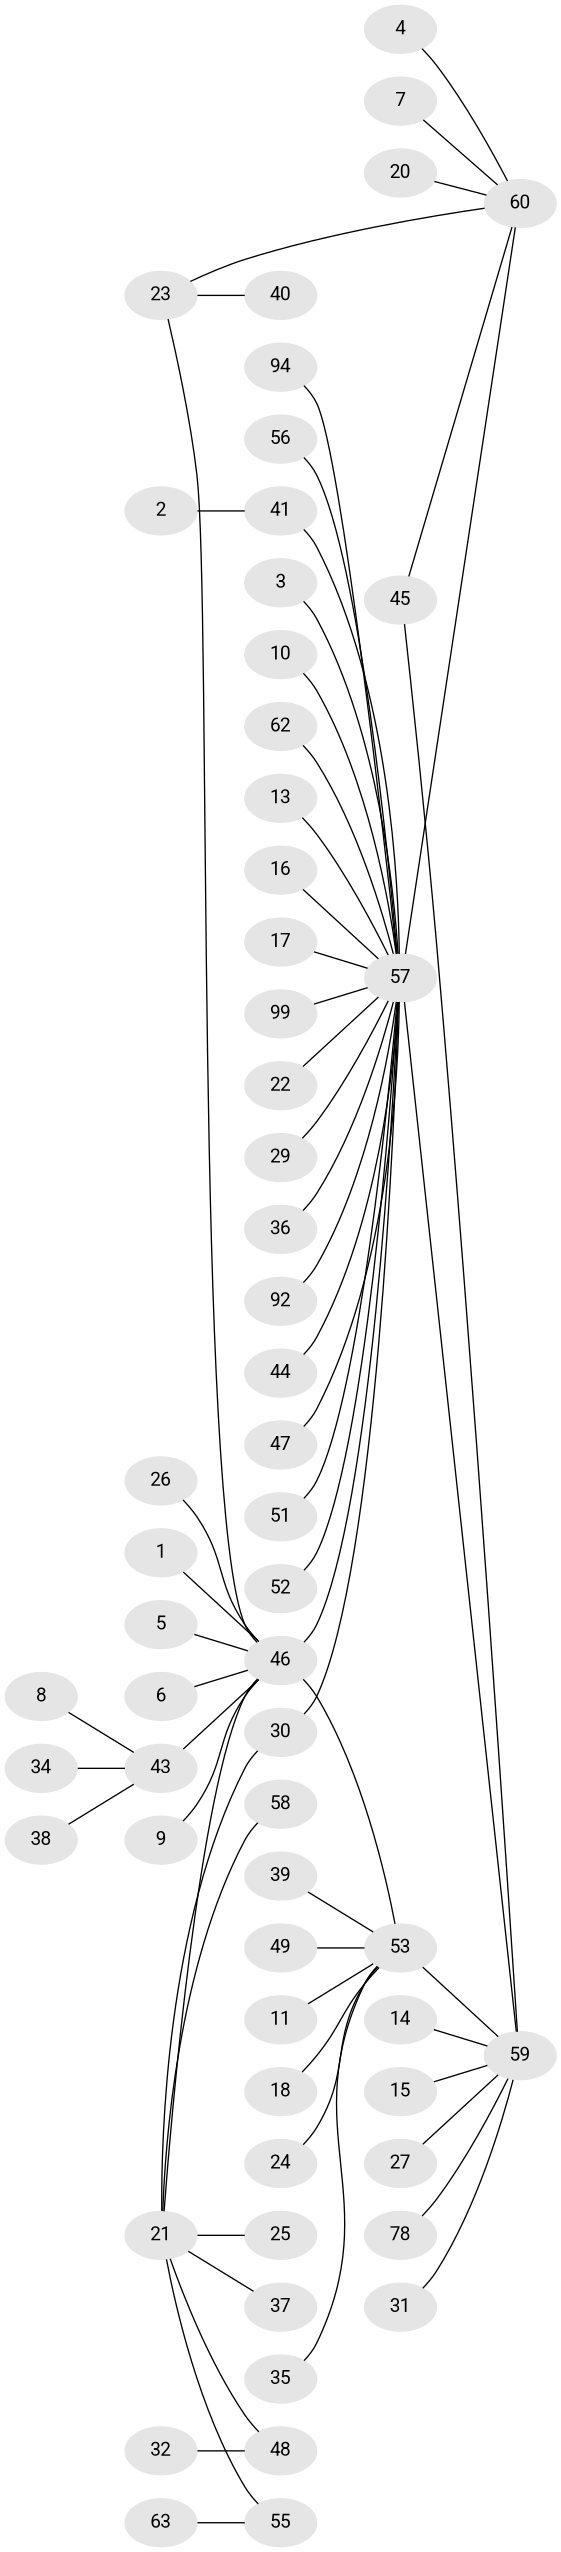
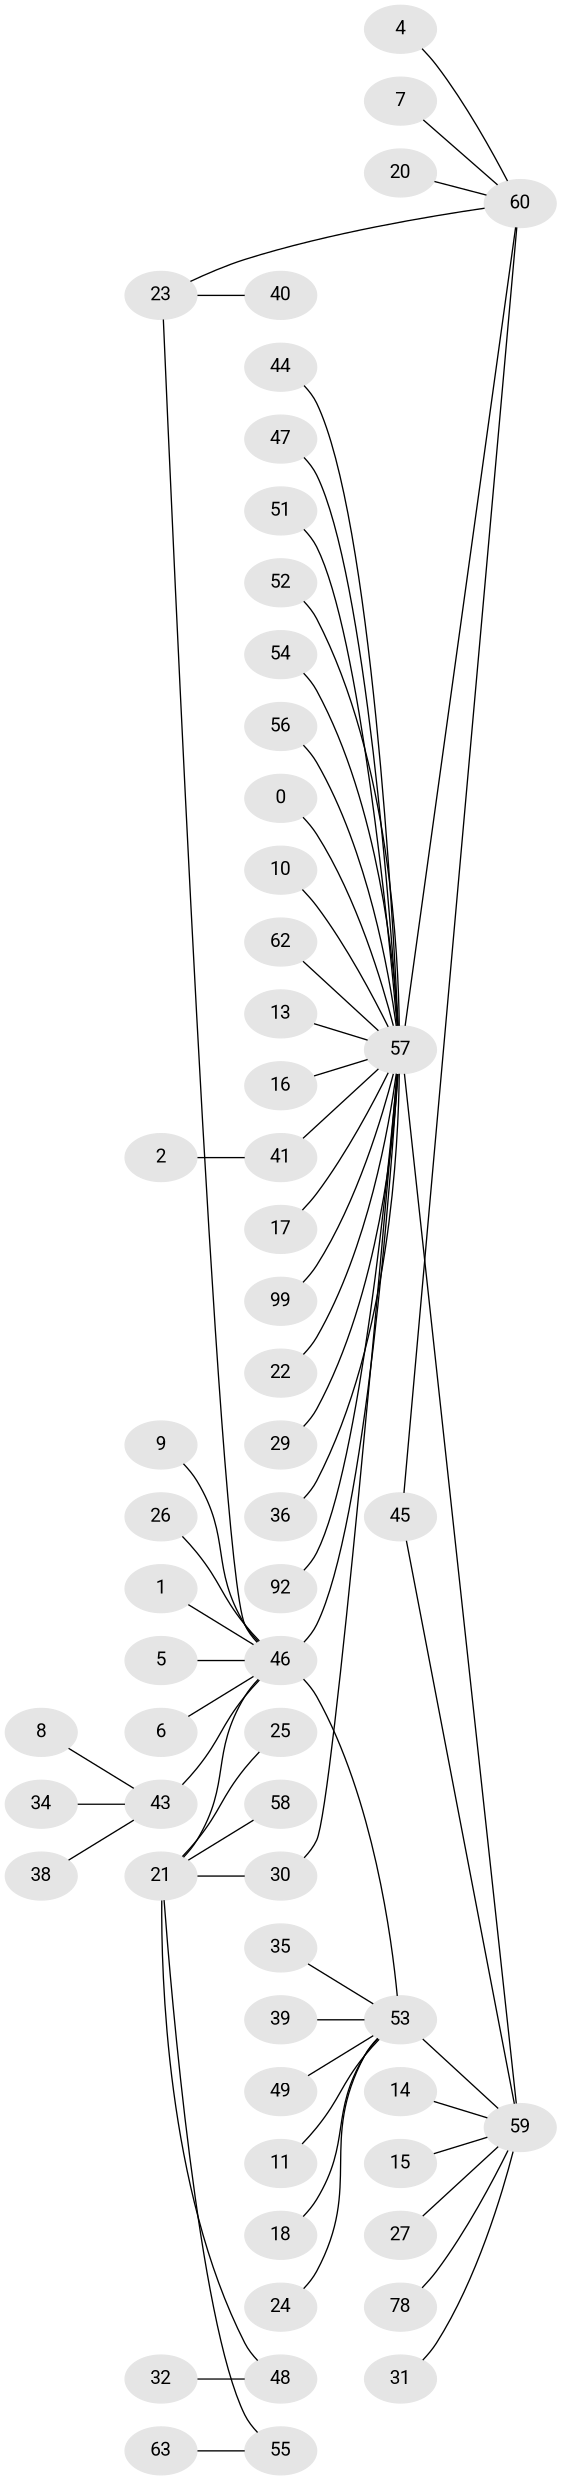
node "94": label "94" -> "54"
node "3": label "3" -> "0"
node "37": removed
